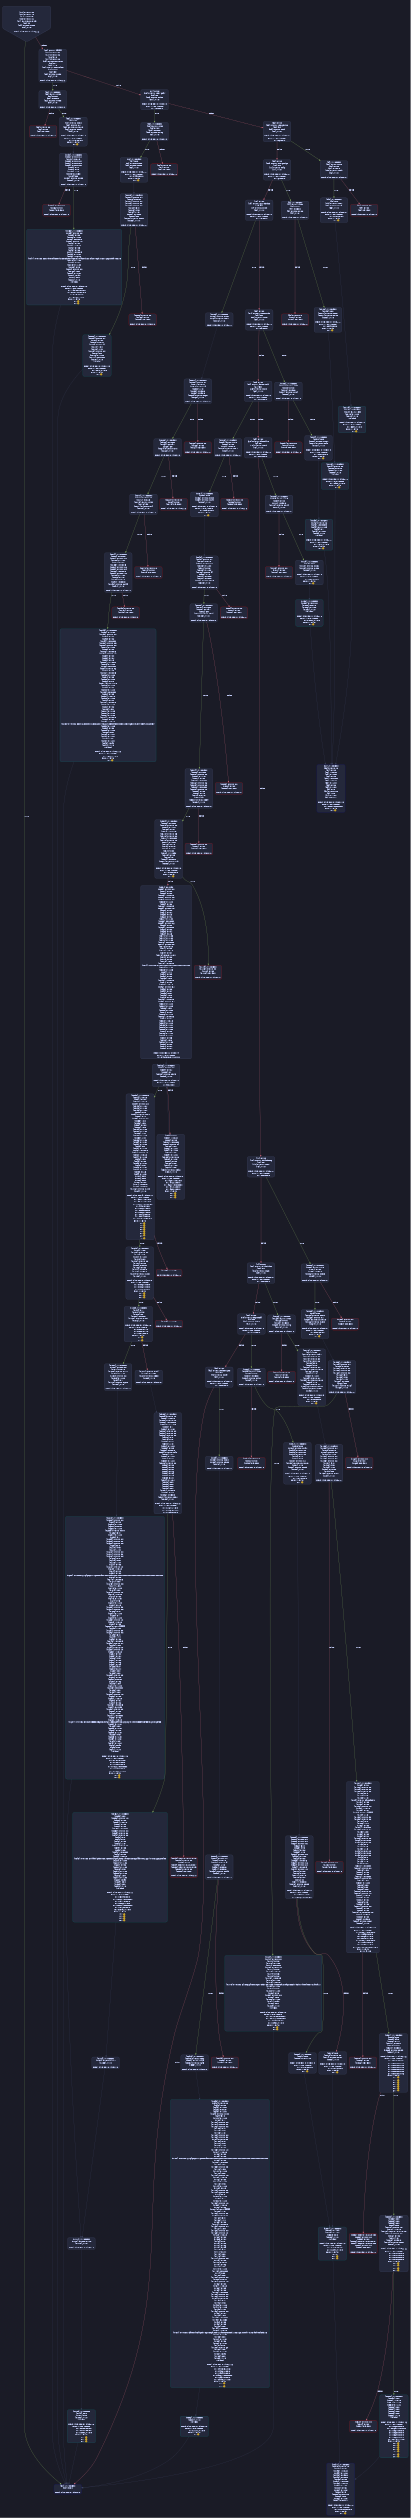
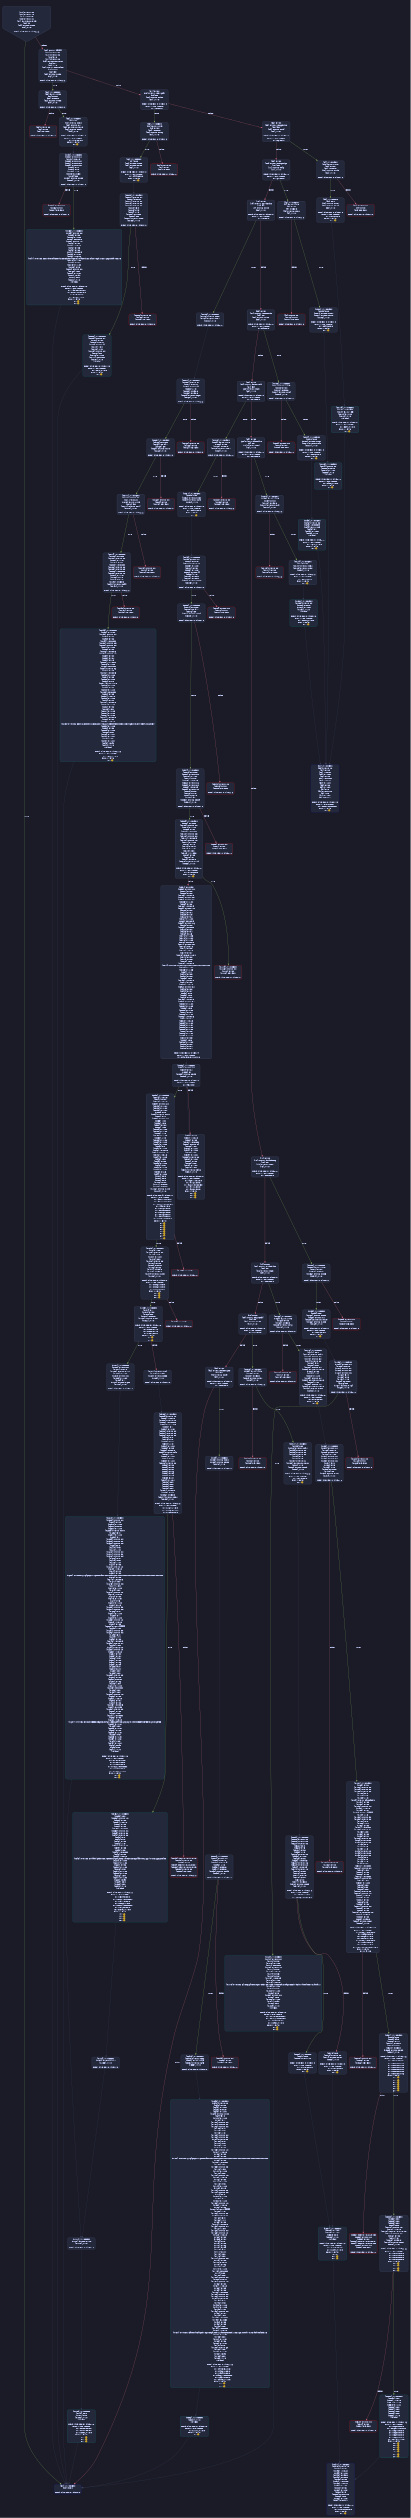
node "[040a] INVALID Exit size req: 0, sizeΔ: 0": label "[040a] INVALID Exit size req: 0, sizeΔ: 0" -> "[040a] INVALID Stack size req: 0, sizeΔ: 0"
